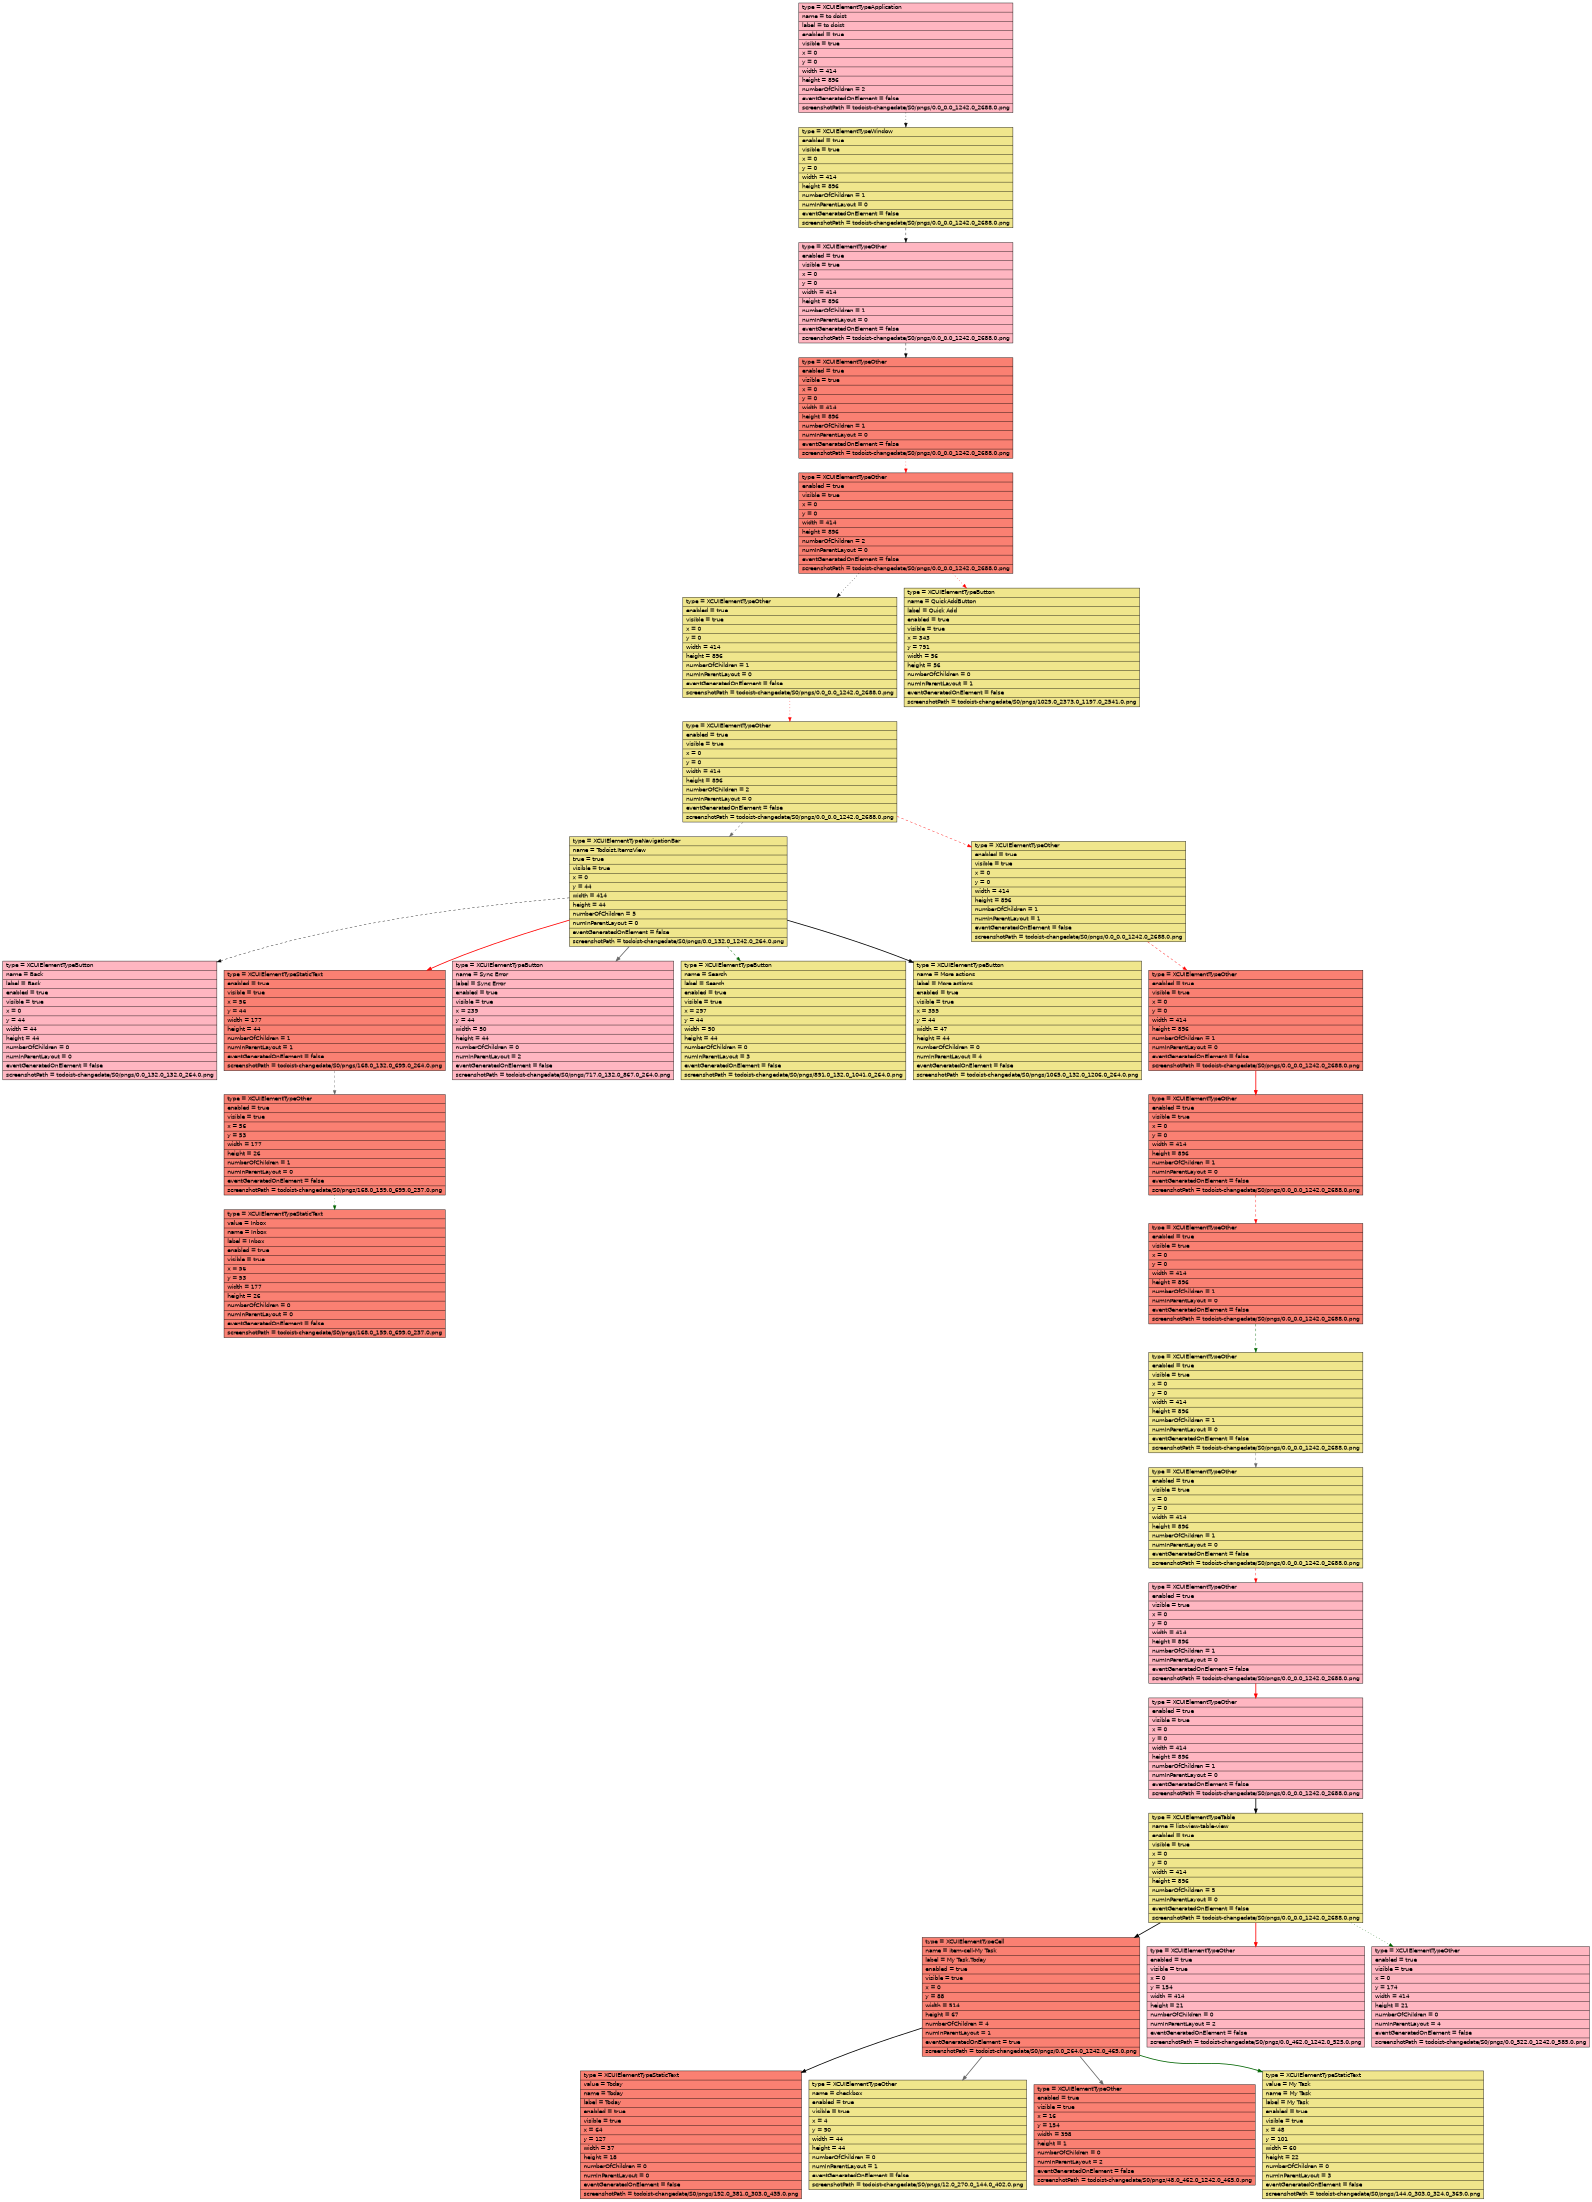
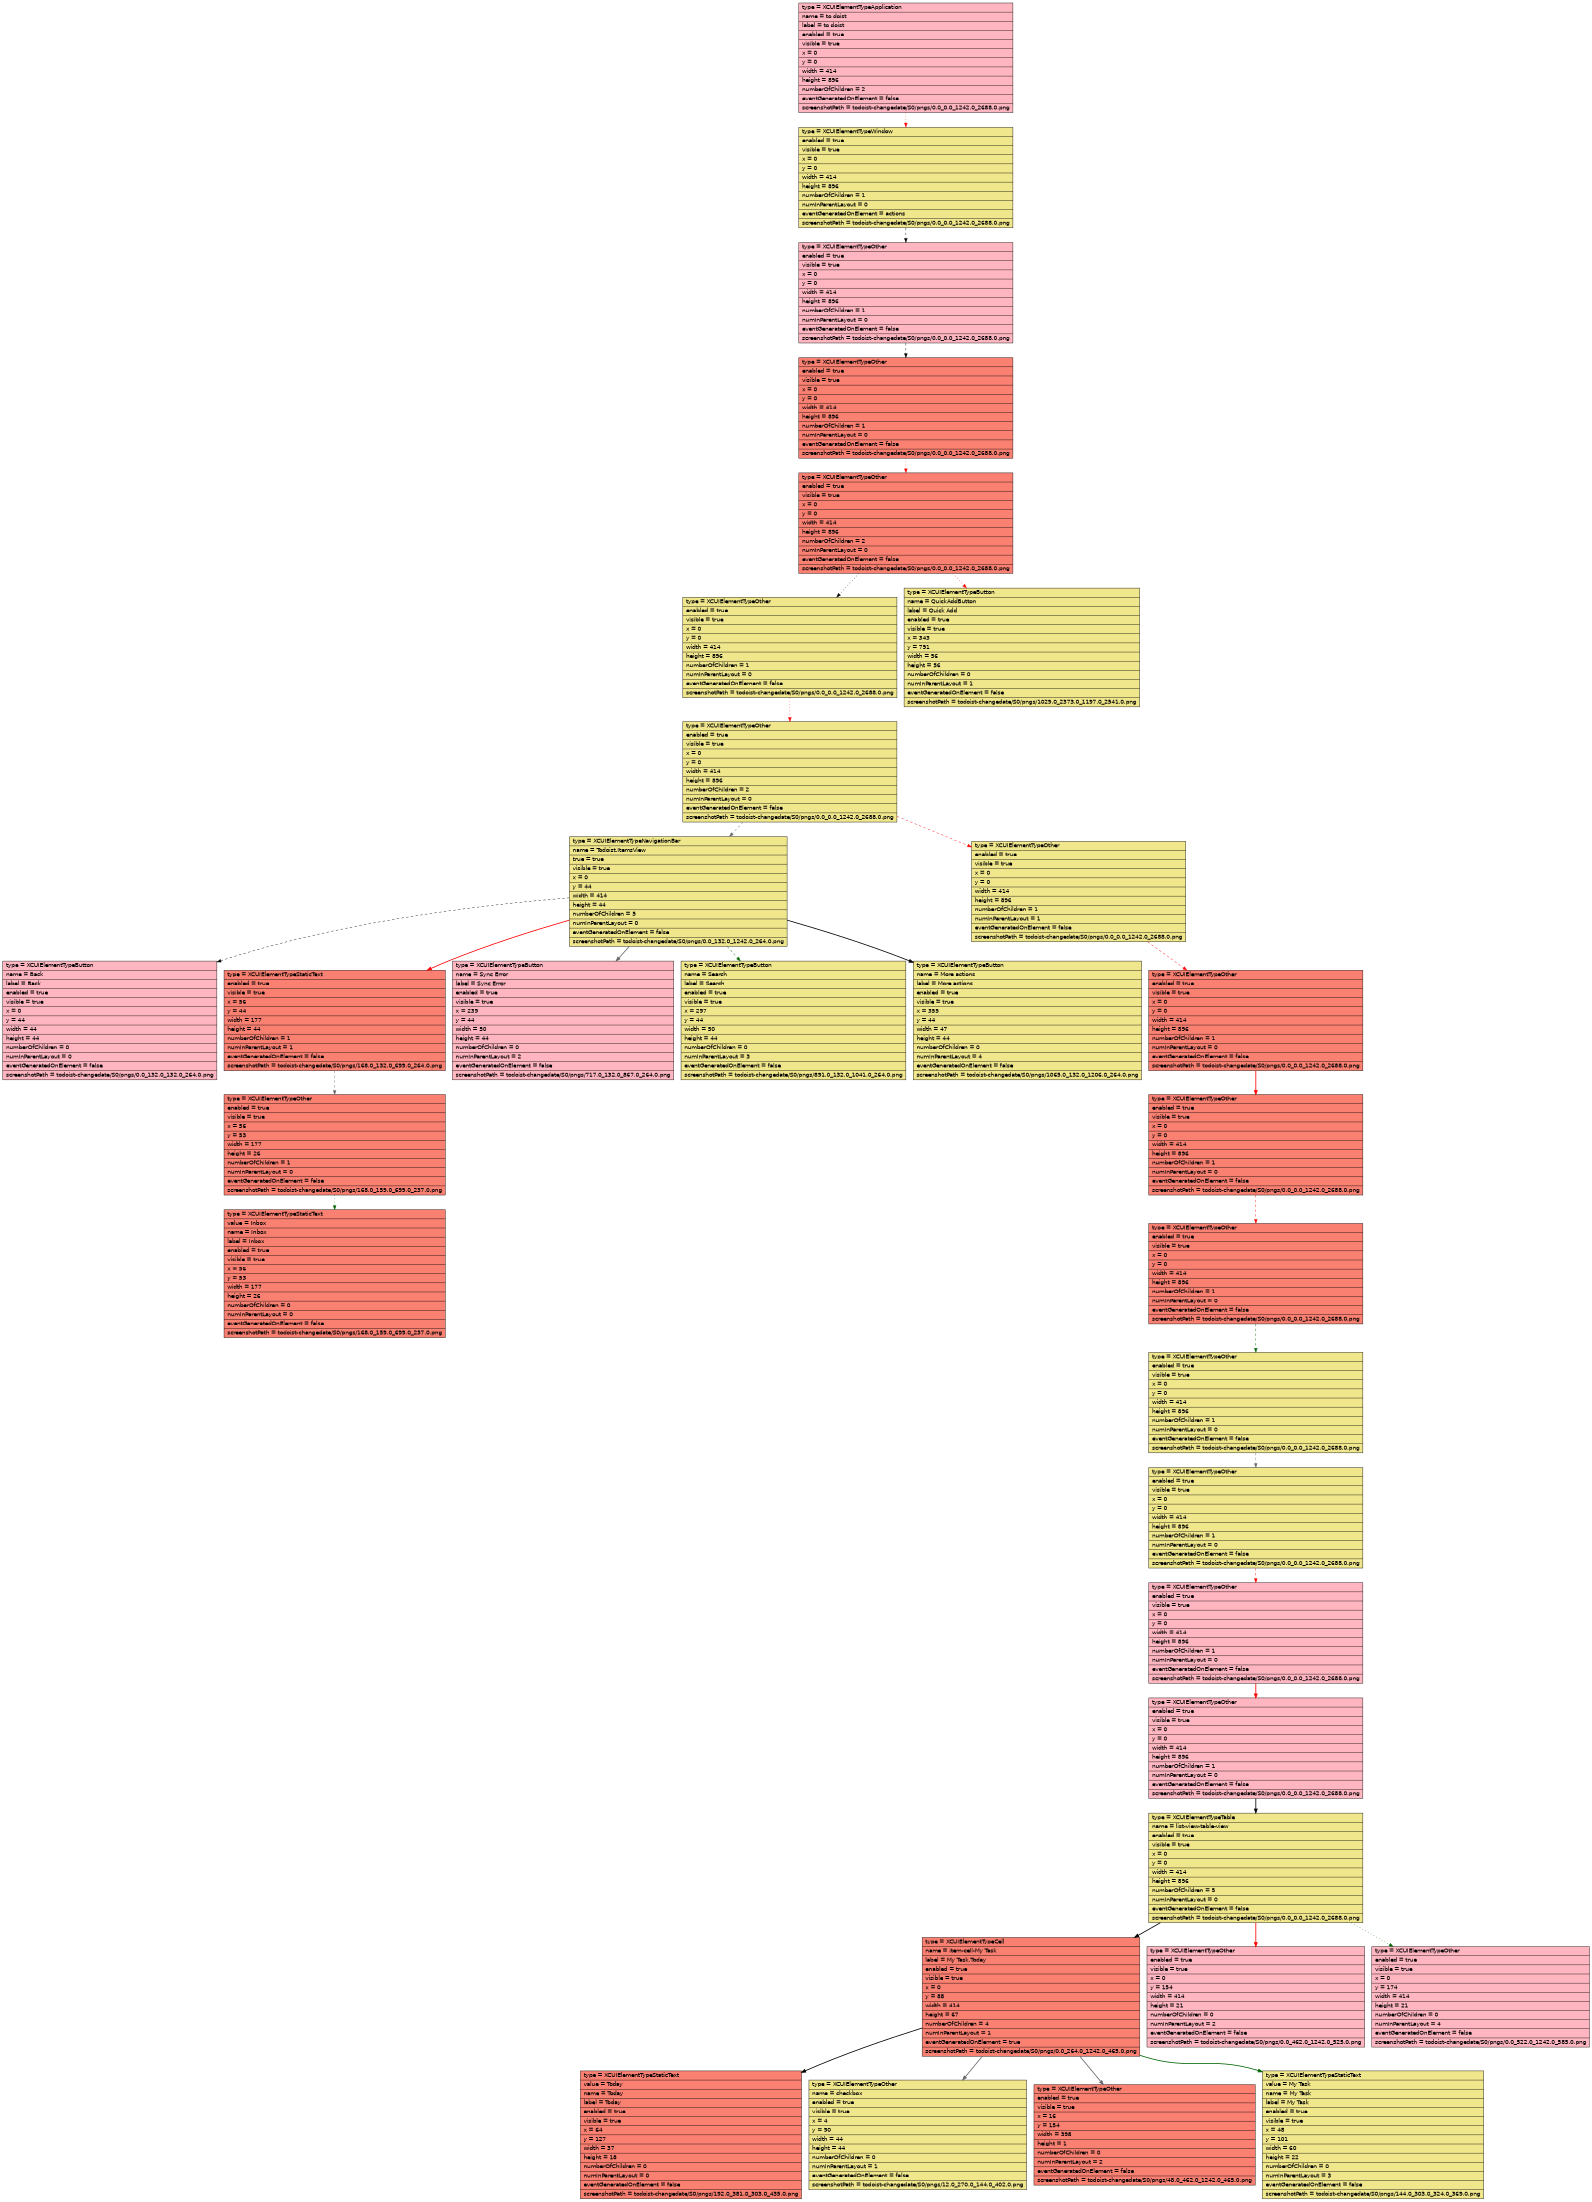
edge "type = XCUIElementTypeApplication" -> "type = XCUIElementTypeWindow": color black -> red
node "type = XCUIElementTypeWindow": text "eventGeneratedOnElement = false" -> "eventGeneratedOnElement = actions"
node "type = XCUIElementTypeCell": text "width = 514" -> "width = 414"
